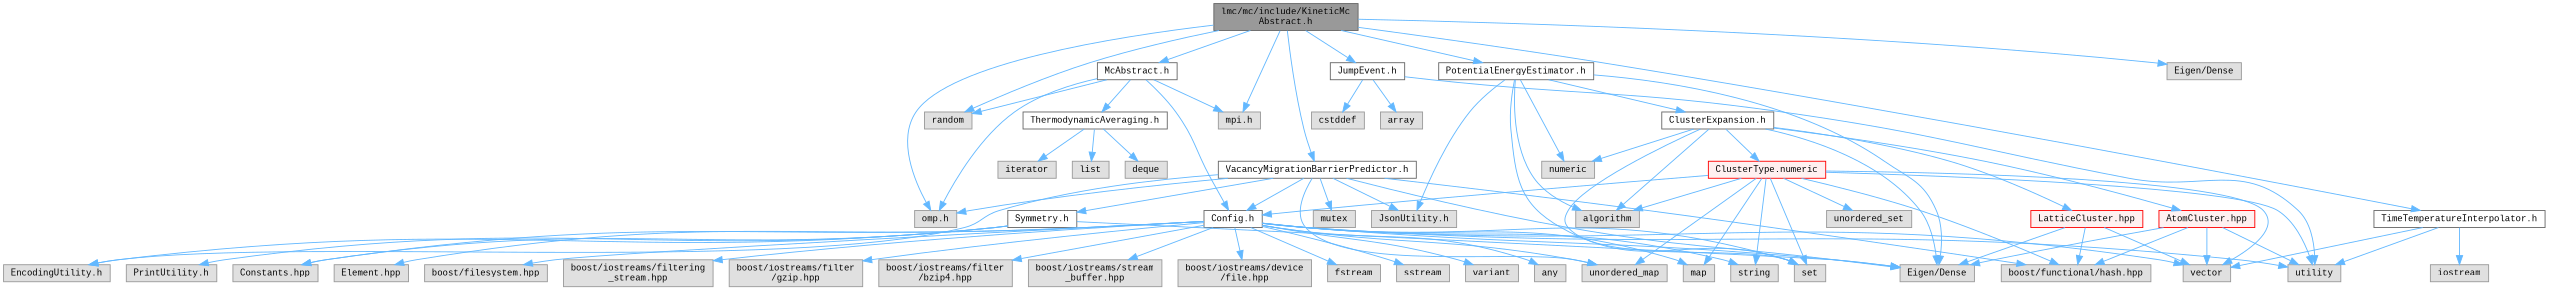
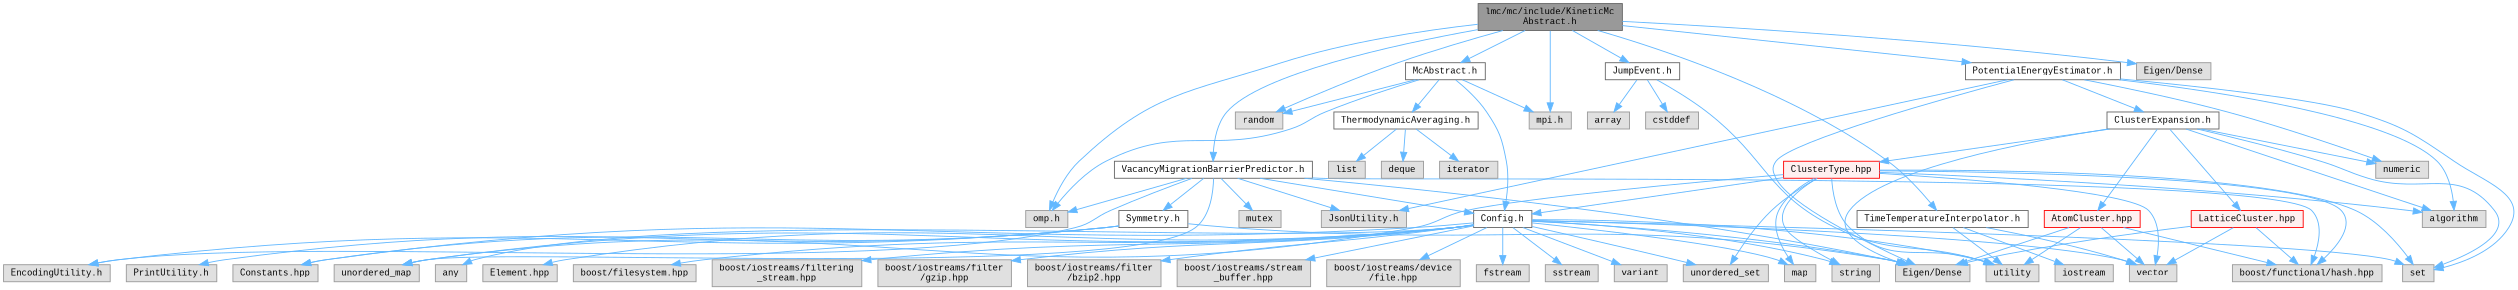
node "ClusterType.numeric": label "ClusterType.numeric" -> "ClusterType.hpp"
edge "Config.h" -> "unordered_set": added
node "boost/iostreams/filter /bzip4.hpp": label "boost/iostreams/filter /bzip4.hpp" -> "boost/iostreams/filter /bzip2.hpp"
